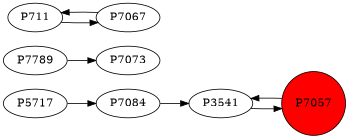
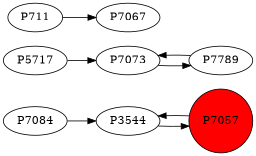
edge "P7067" -> "P711": removed
edge "P7073" -> "P7789": added
edge "P5717" -> "P7084": now "P5717" -> "P7073"
node "P3541": label "P3541" -> "P3544"
